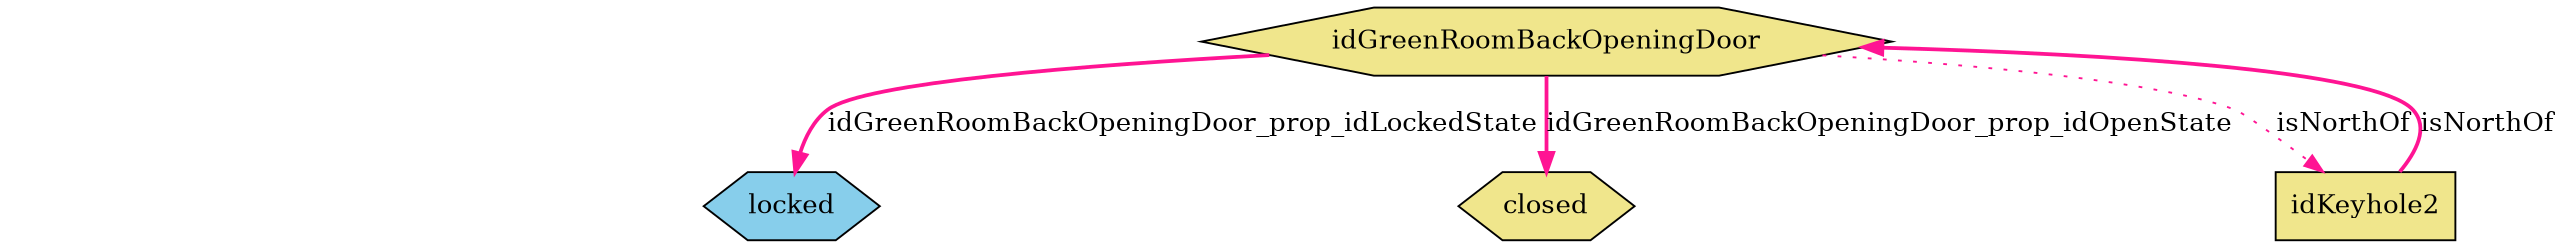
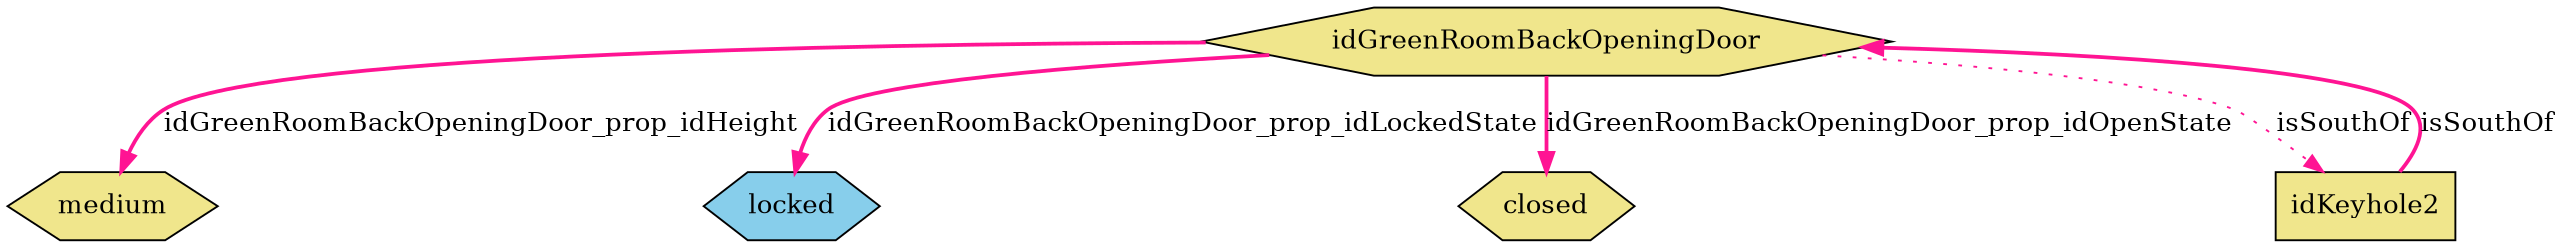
edge "idGreenRoomBackOpeningDoor" -> "idKeyhole2": label "isNorthOf" -> "isSouthOf"
edge "idKeyhole2" -> "idGreenRoomBackOpeningDoor": label "isNorthOf" -> "isSouthOf"
node "medium": added
